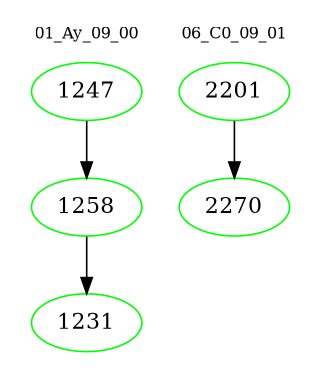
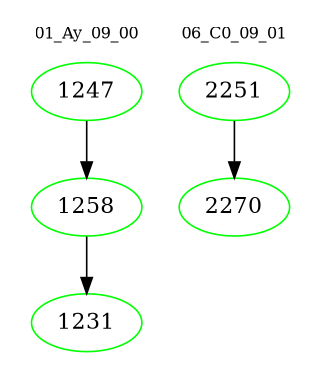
node "2201": label "2201" -> "2251"
